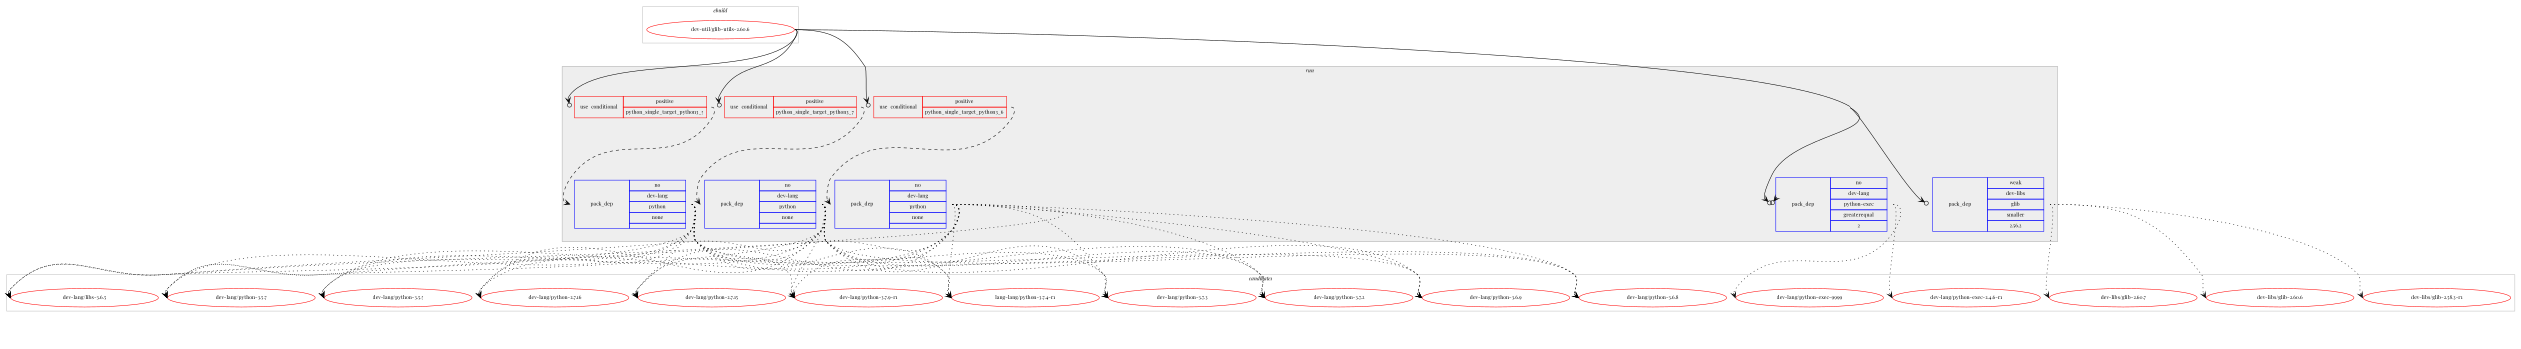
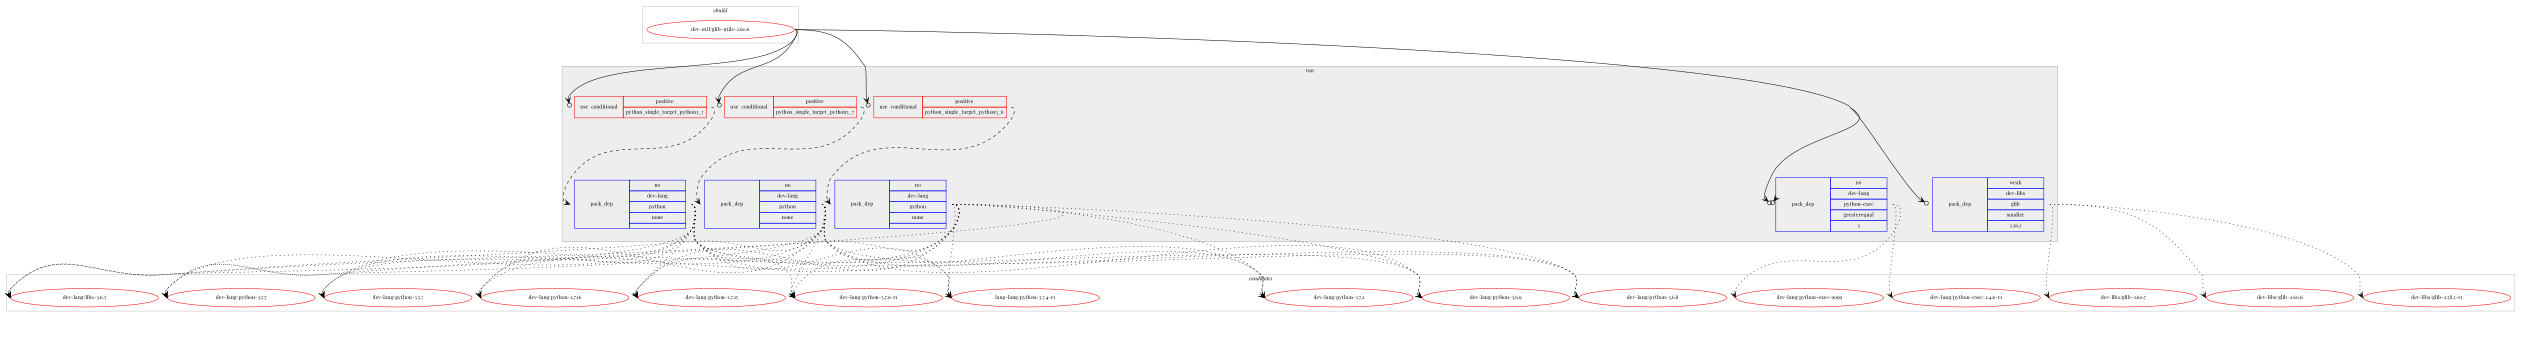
node "dev-lang/python-3.7.3": removed
